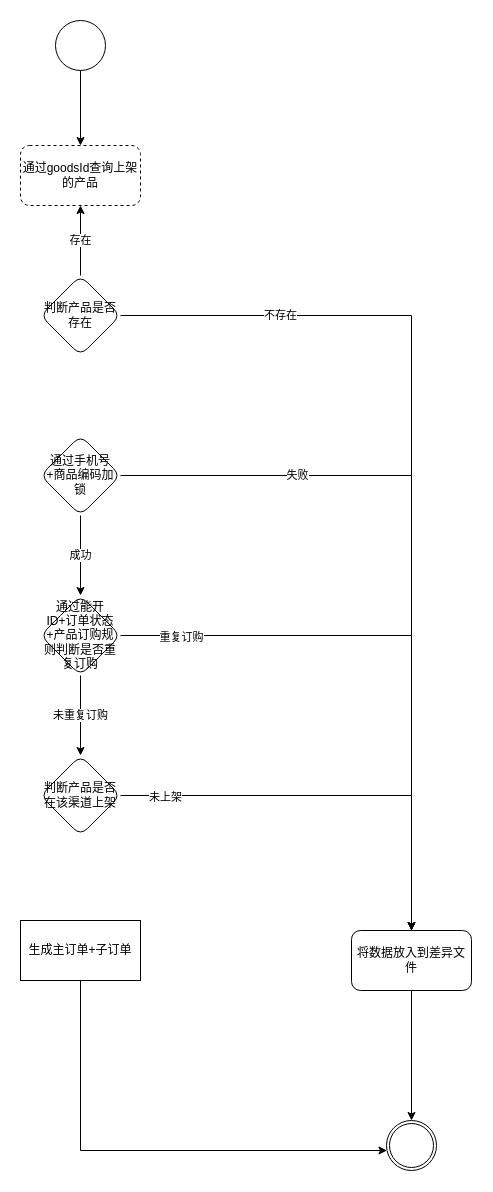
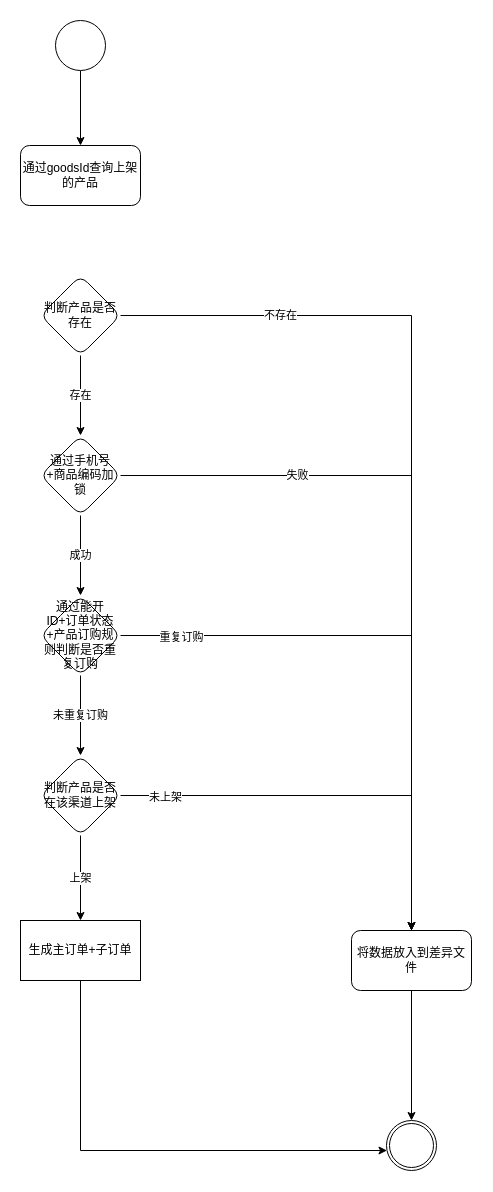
node "通过goodsId查询上架的产品": style dashed -> solid
edge "判断产品是否存在" -> "通过goodsId查询上架的产品": now "判断产品是否存在" -> "通过手机号+商品编码加锁"
edge "判断产品是否在该渠道上架" -> "生成主订单+子订单": added, label "上架"
